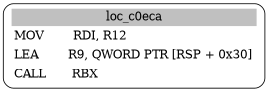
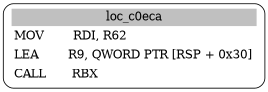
node "loc_c0eca": text "MOV        RDI, R12" -> "MOV        RDI, R62"
